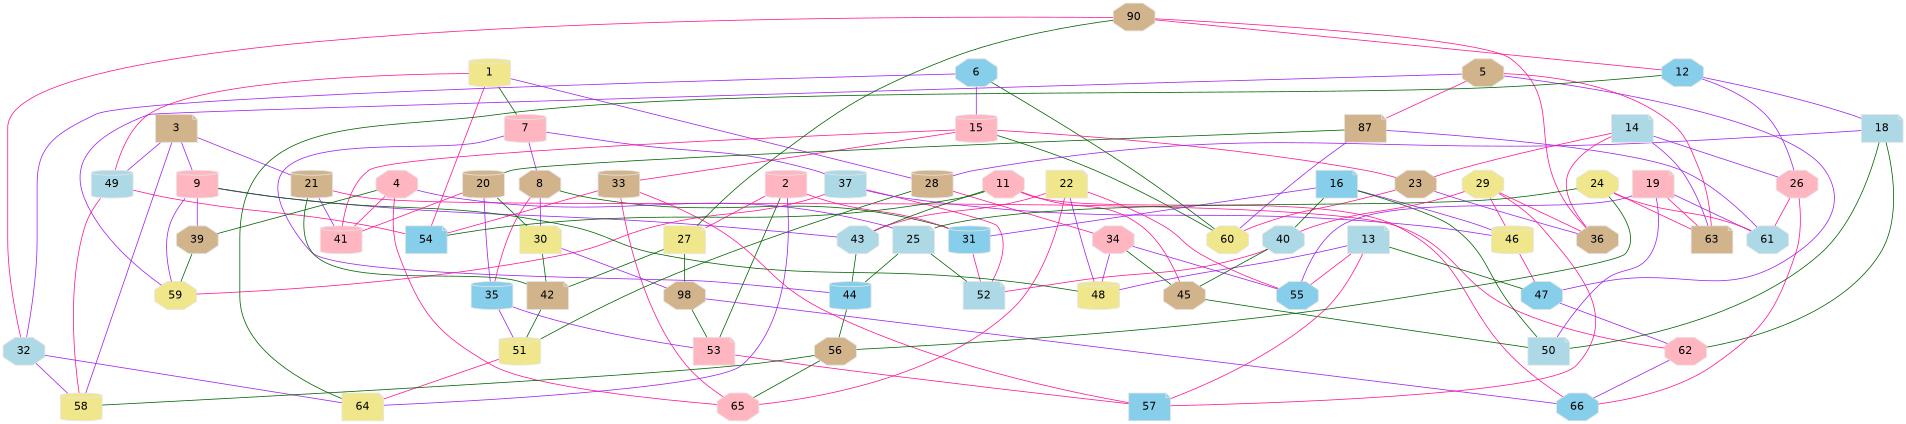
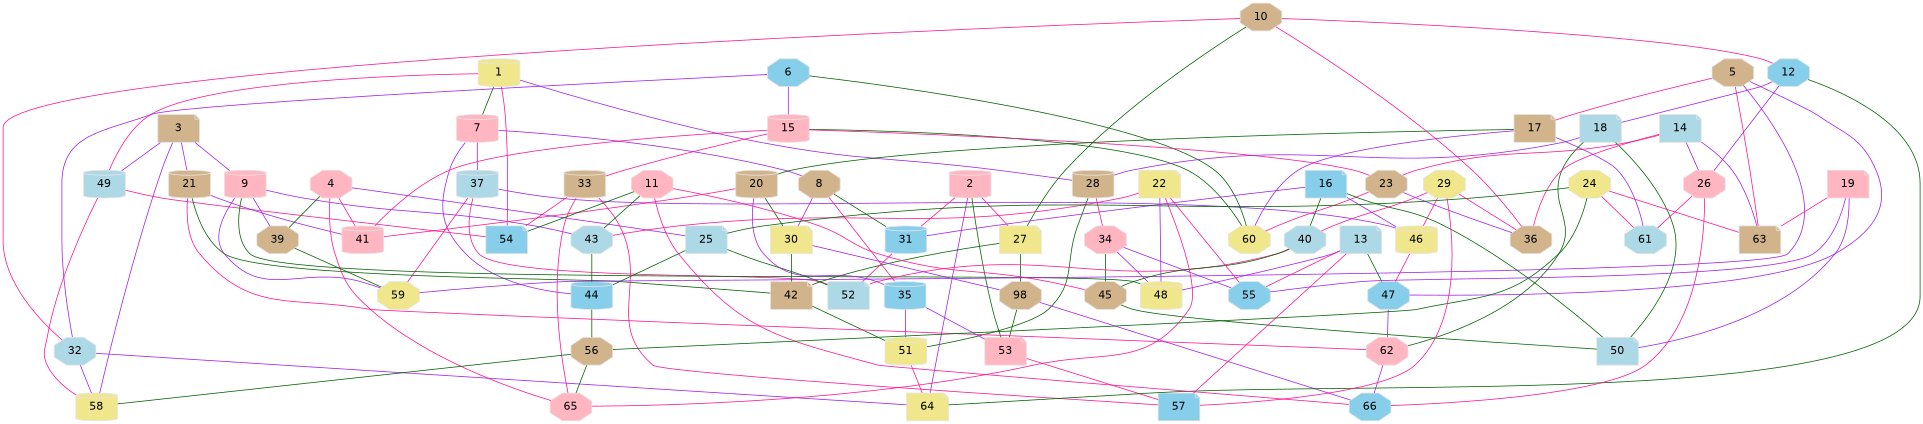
node "90": label "90" -> "10"
node "87": label "87" -> "17"
edge "19" -- "61": removed
